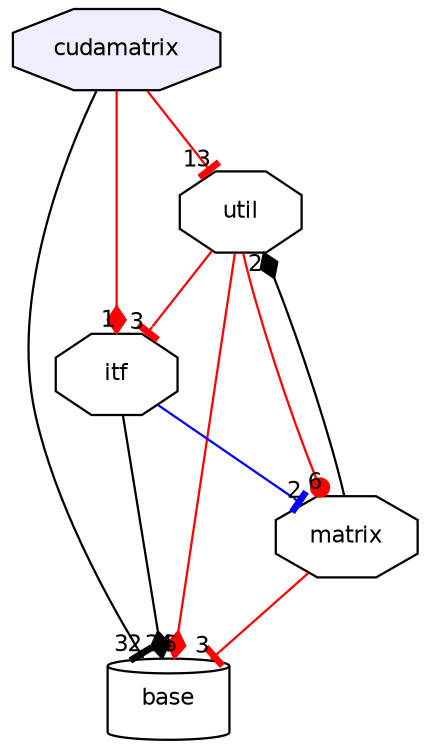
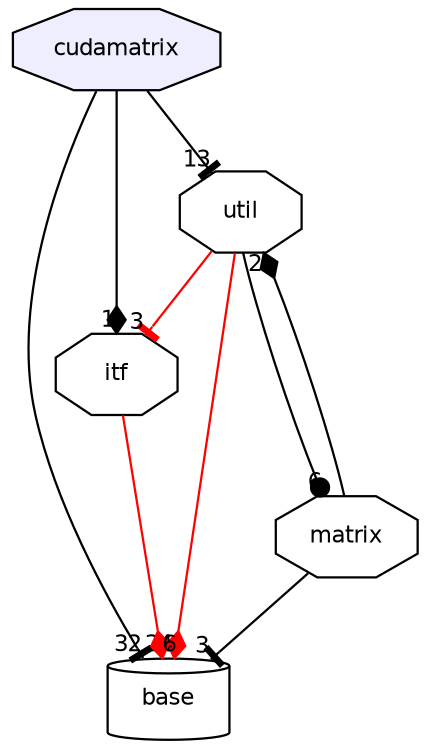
edge "cudamatrix" -> "util": color red -> black
edge "cudamatrix" -> "itf": color red -> black
edge "util" -> "matrix": color red -> black
edge "itf" -> "matrix": removed
edge "itf" -> "base": color black -> red
edge "matrix" -> "base": color red -> black
